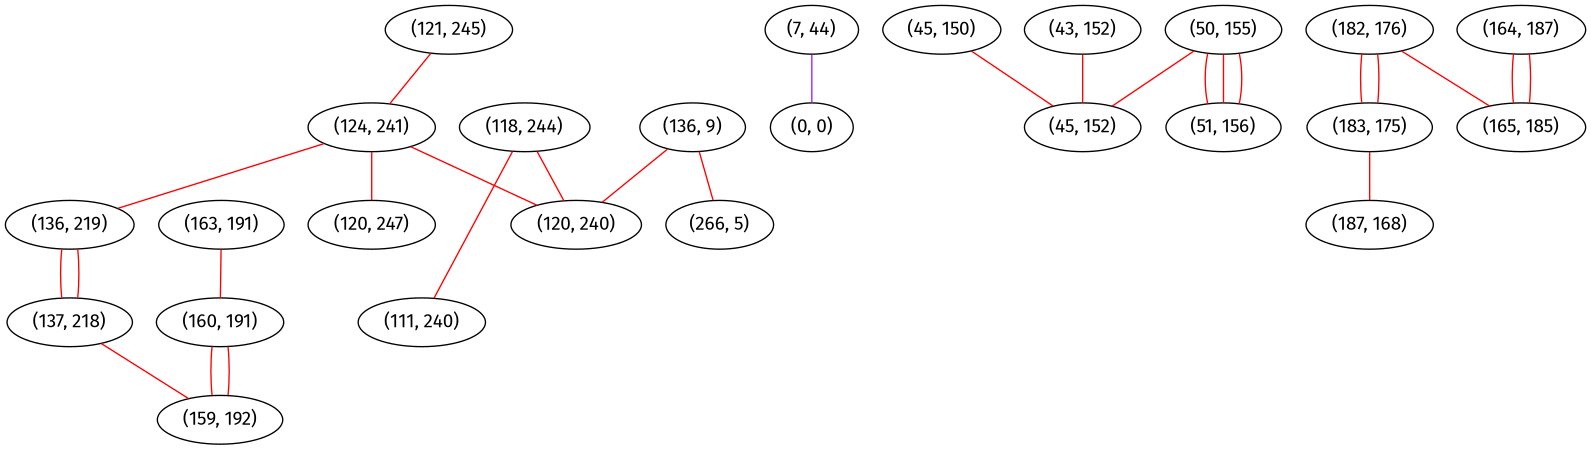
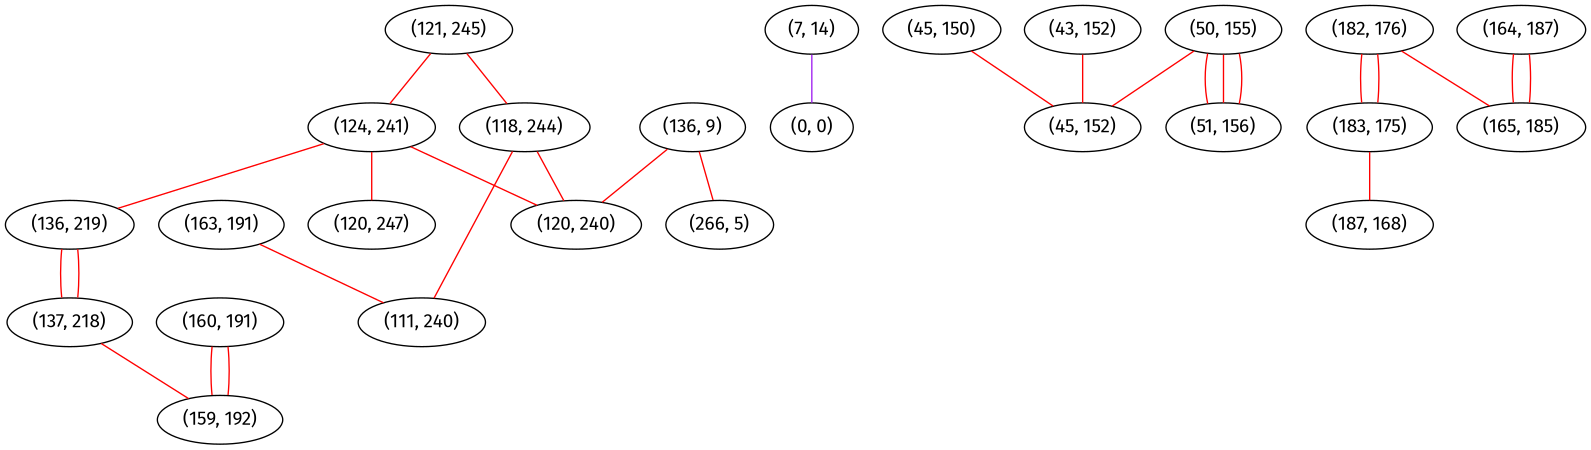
node "(7, 44)": label "(7, 44)" -> "(7, 14)"
edge "(121, 245)" -- "(118, 244)": added
edge "(163, 191)" -- "(160, 191)": now "(163, 191)" -- "(111, 240)"
